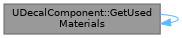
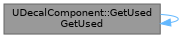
node "UDecalComponent::GetUsed Materials": label "UDecalComponent::GetUsed Materials" -> "UDecalComponent::GetUsed GetUsed"
